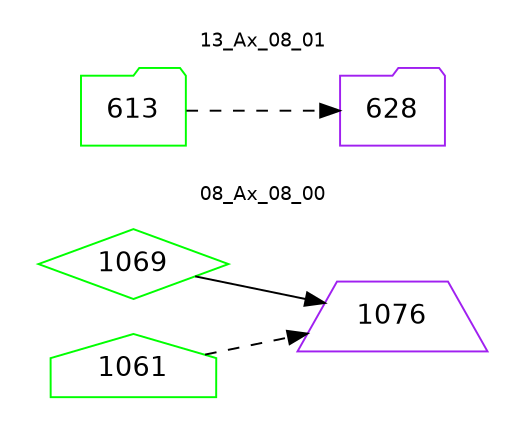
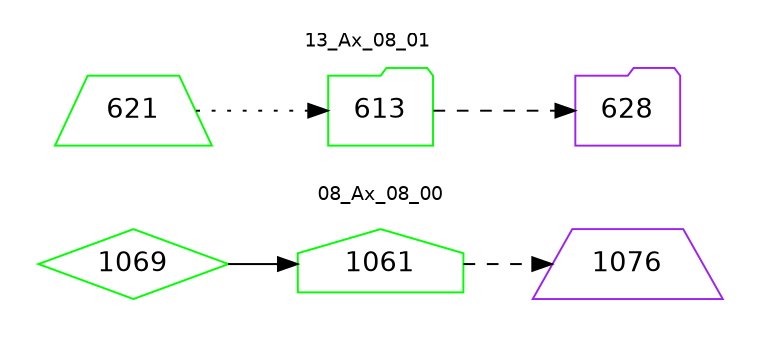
node "621": added
edge "1069" -> "1076": now "1069" -> "1061"
